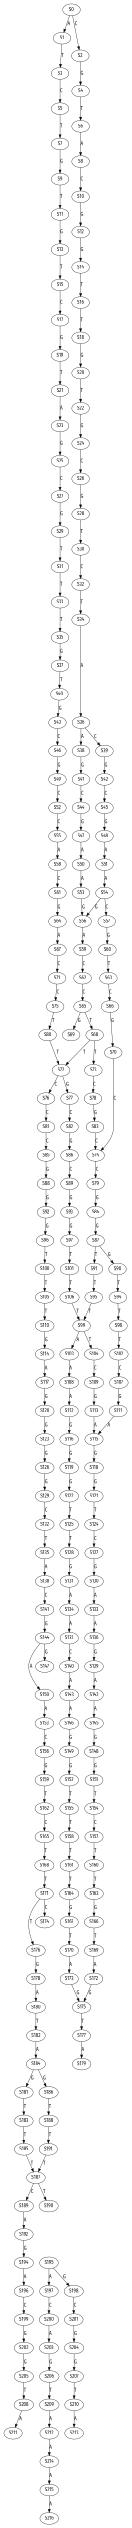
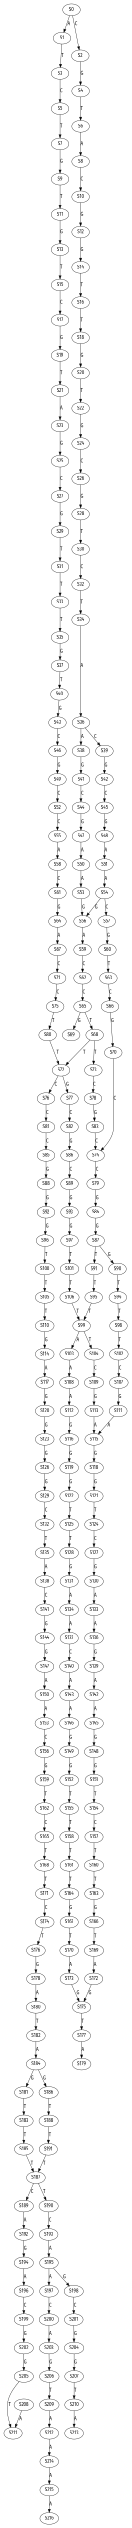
edge "S144" -> "S150": now "S147" -> "S150"
edge "S171" -> "S176": now "S174" -> "S176"
node "S193": added
edge "S205" -> "S208": now "S205" -> "S211"
